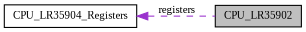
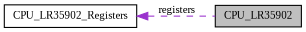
node "CPU_LR35904_Registers": label "CPU_LR35904_Registers" -> "CPU_LR35902_Registers"
